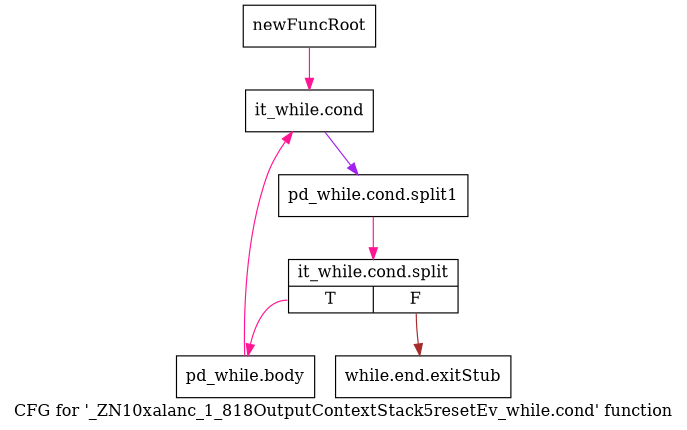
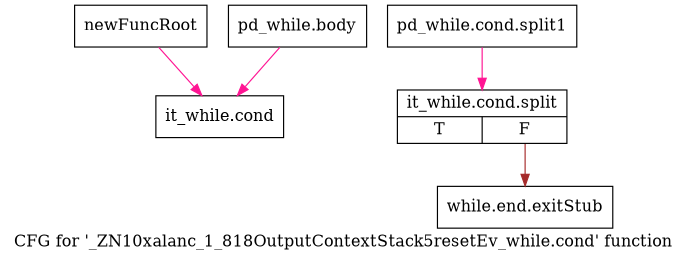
edge "it_while.cond" -> "pd_while.cond.split1": removed
edge "it_while.cond.split" -> "pd_while.body": removed
